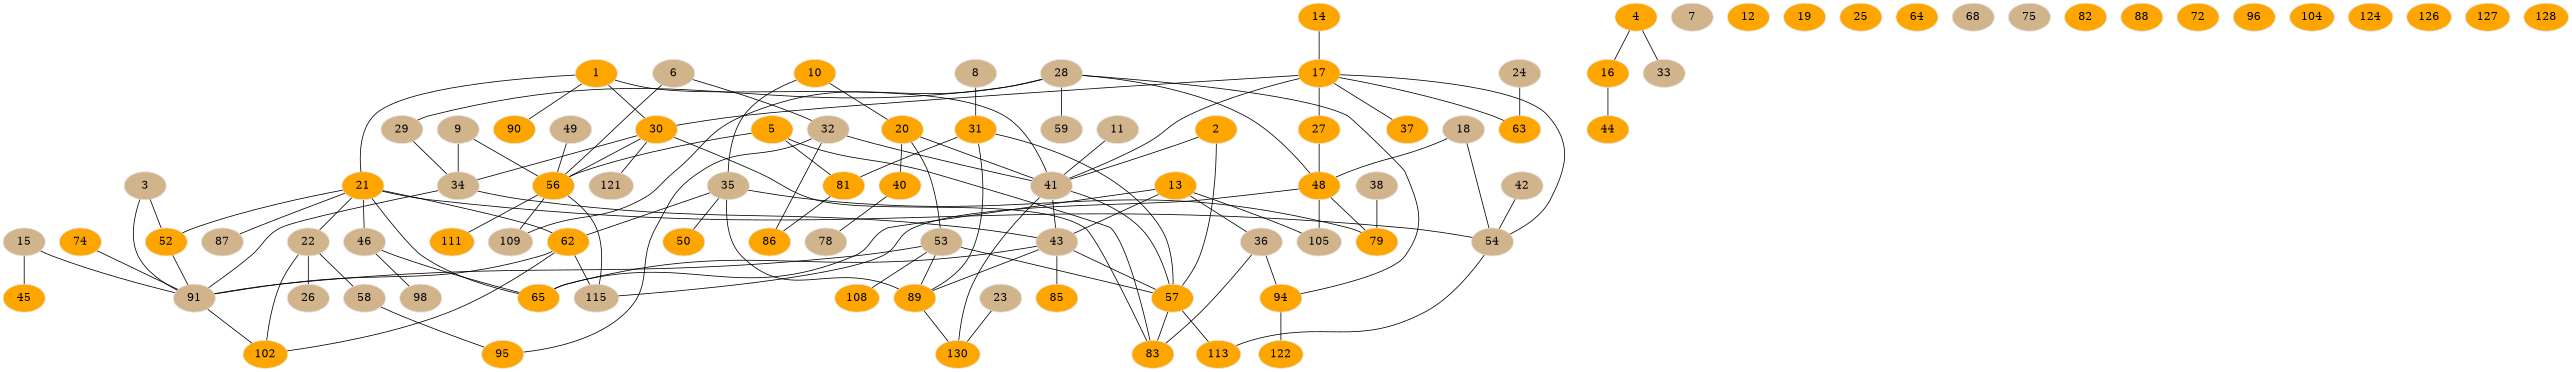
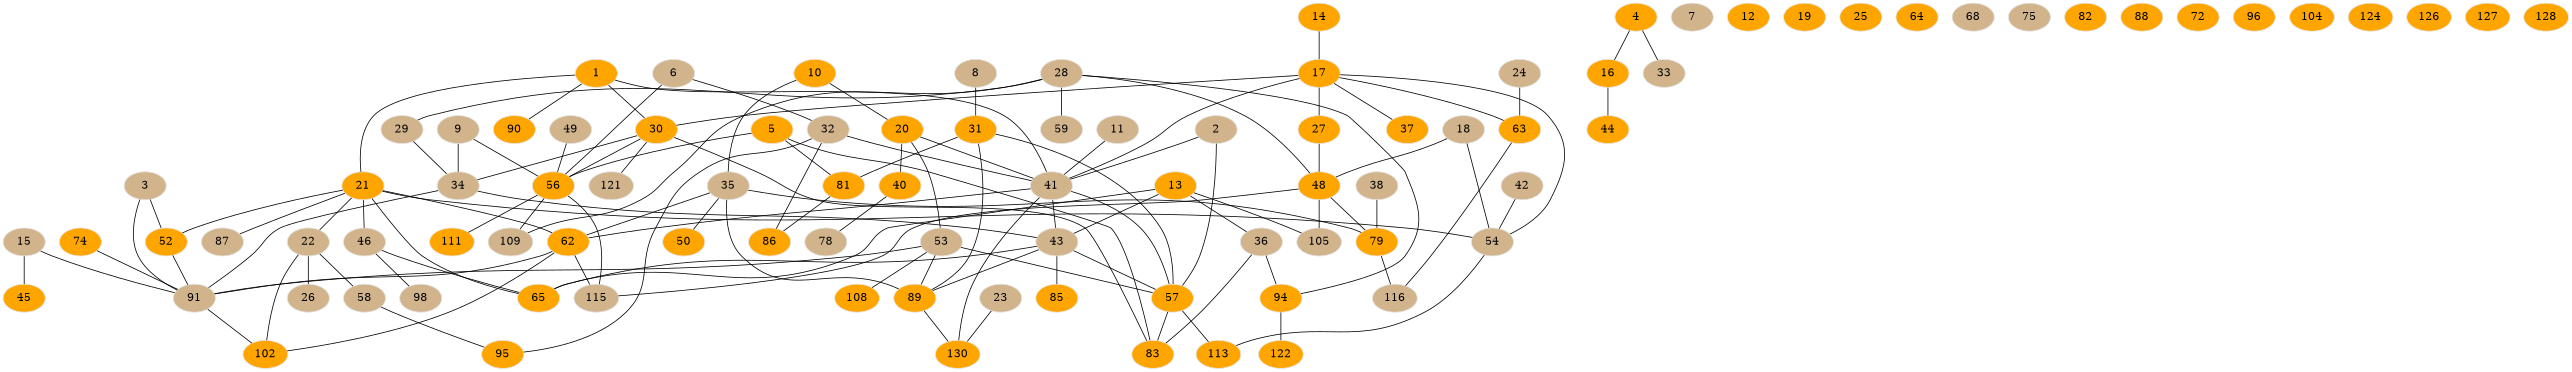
node "2": fillcolor orange -> tan
edge "41" -- "62": added
node "116": added
